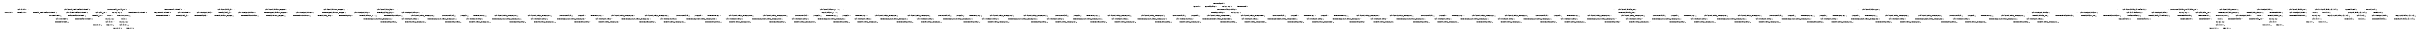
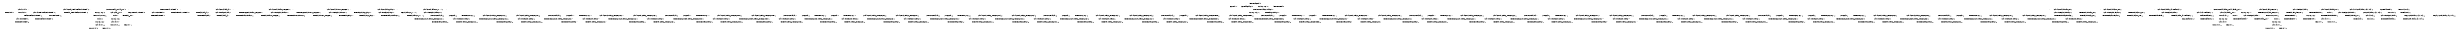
node "(IDENTIFIER,TRUE,fld->field_passcount = TRUE)": added
node "(UNKNOWN,char *,char *)": added
